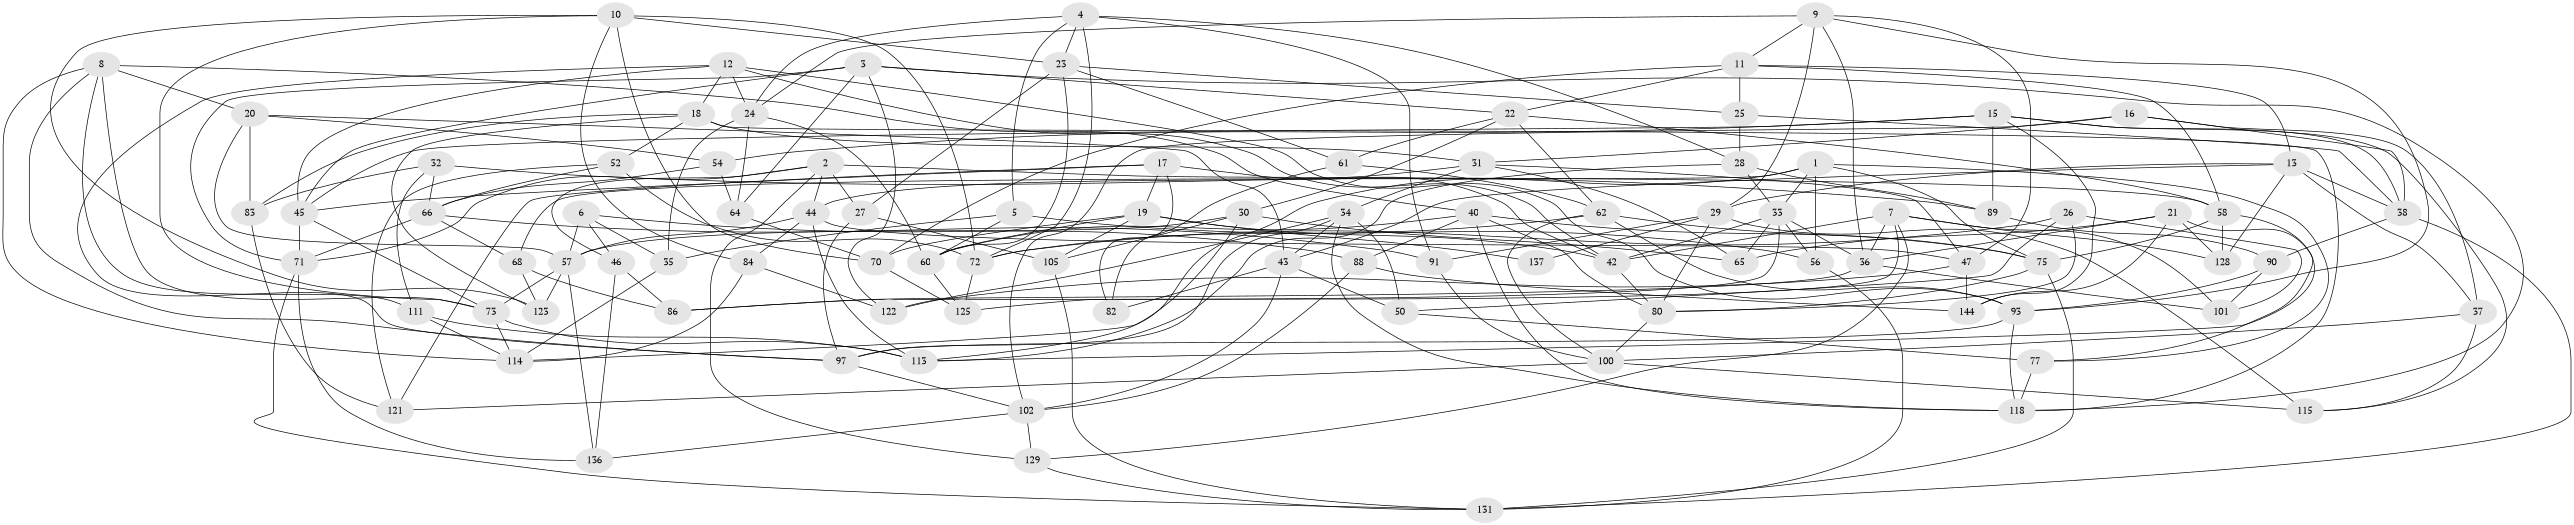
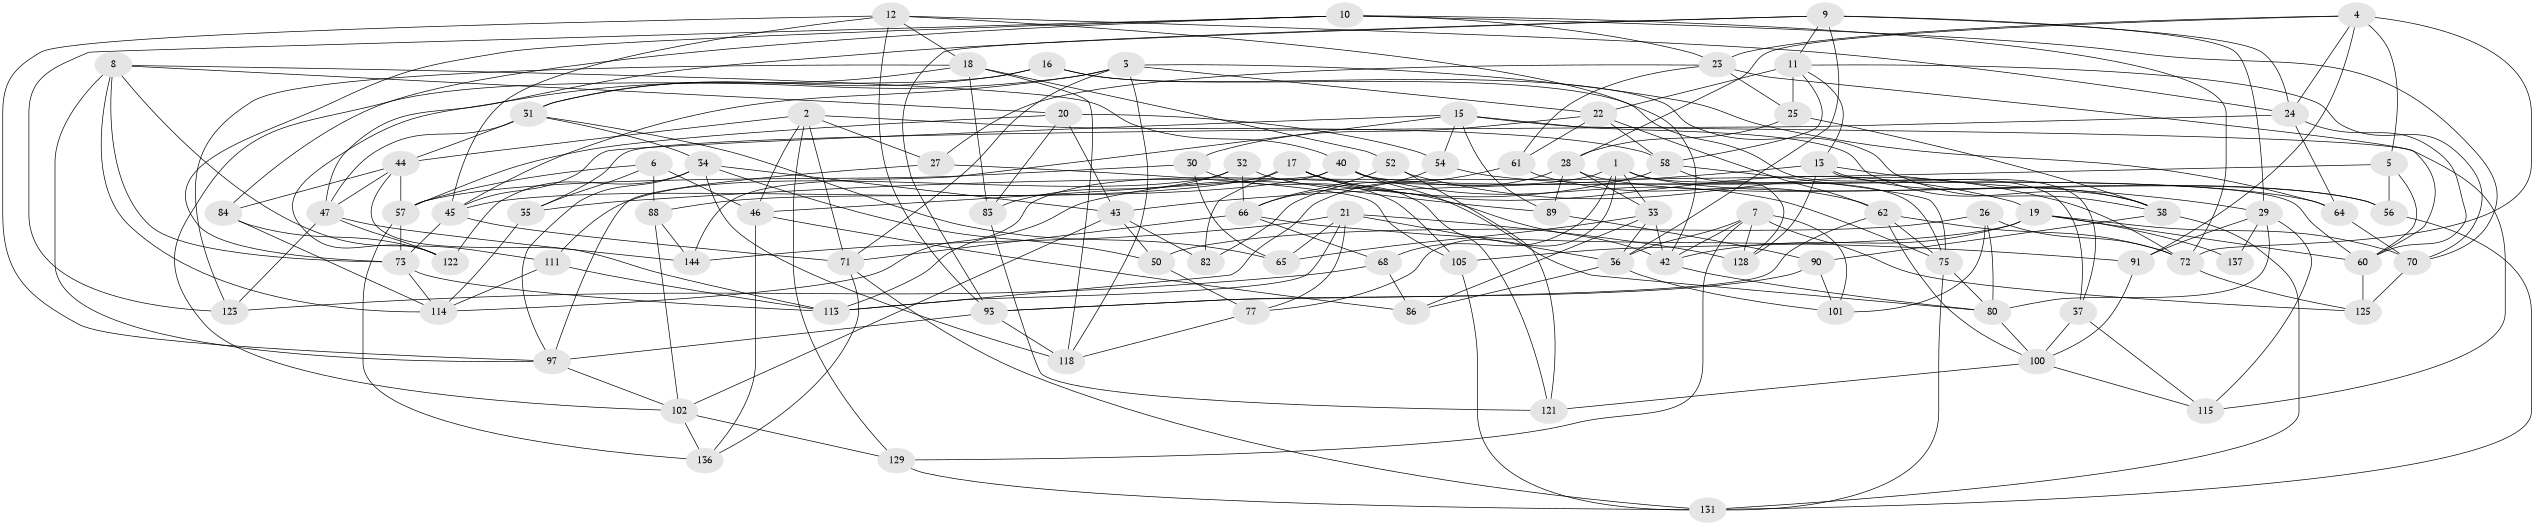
edge "33" -- "56": now "28" -- "56"
edge "57" -- "123": now "47" -- "123"
edge "30" -- "113": now "21" -- "113"
edge "40" -- "118": now "40" -- "46"
